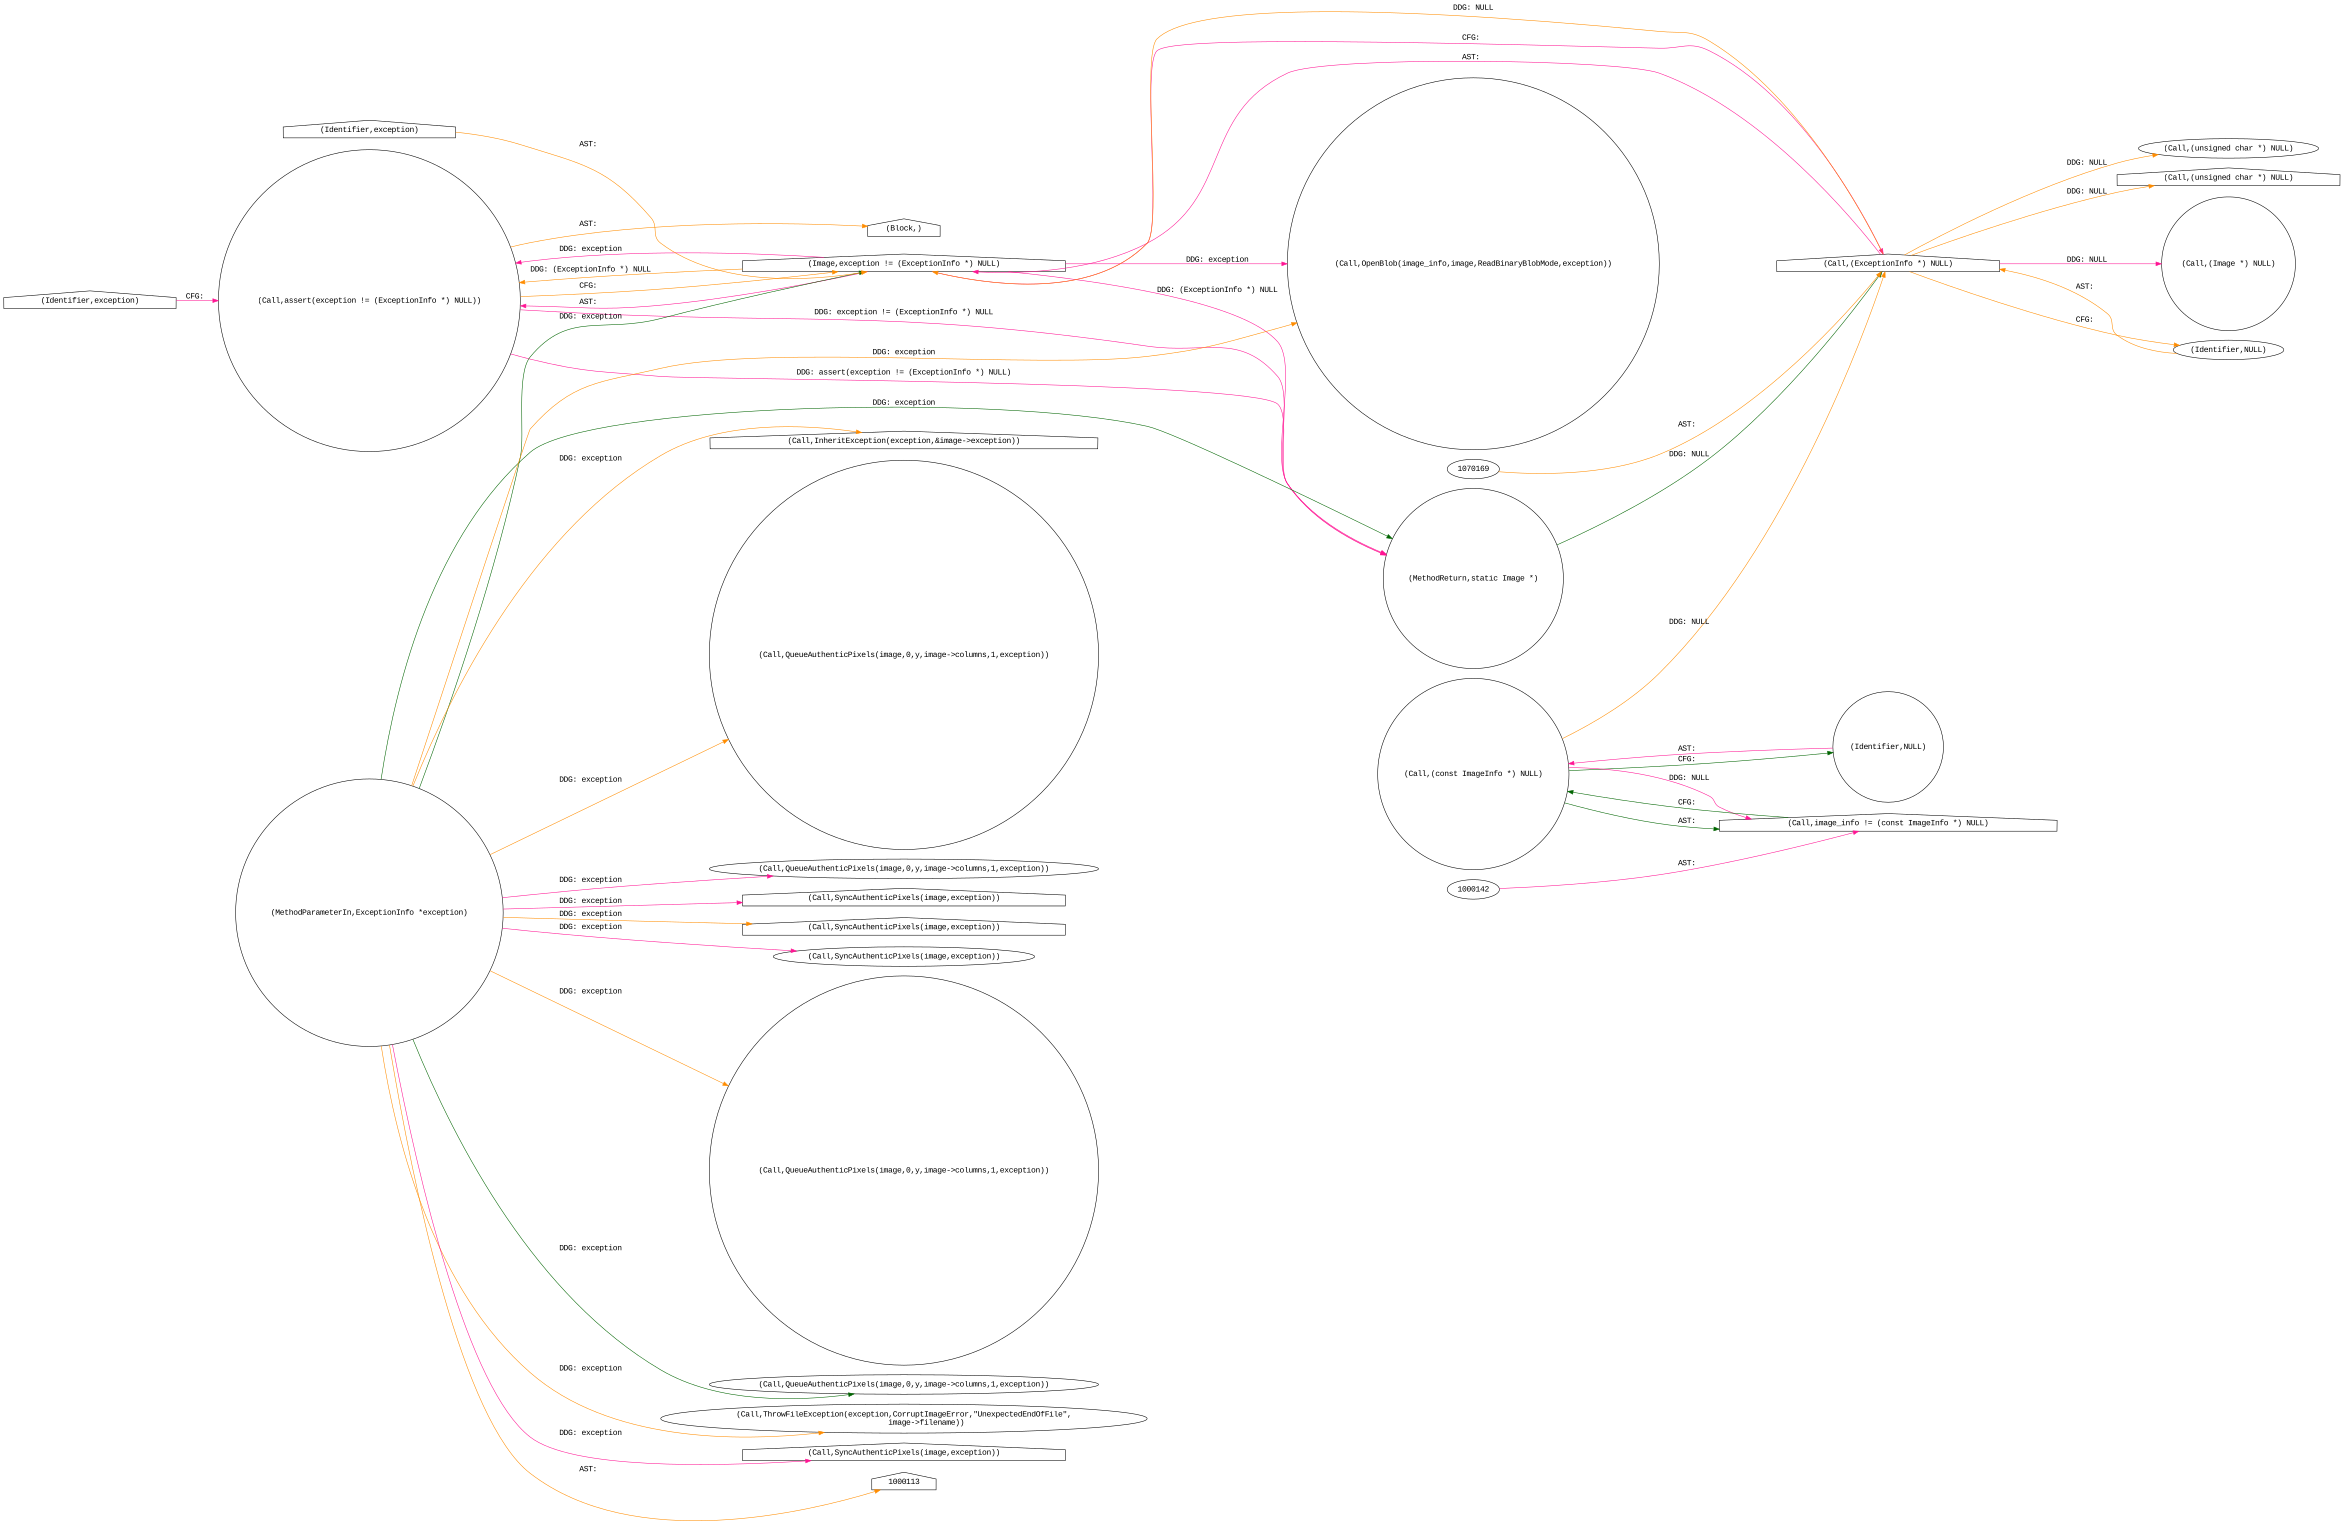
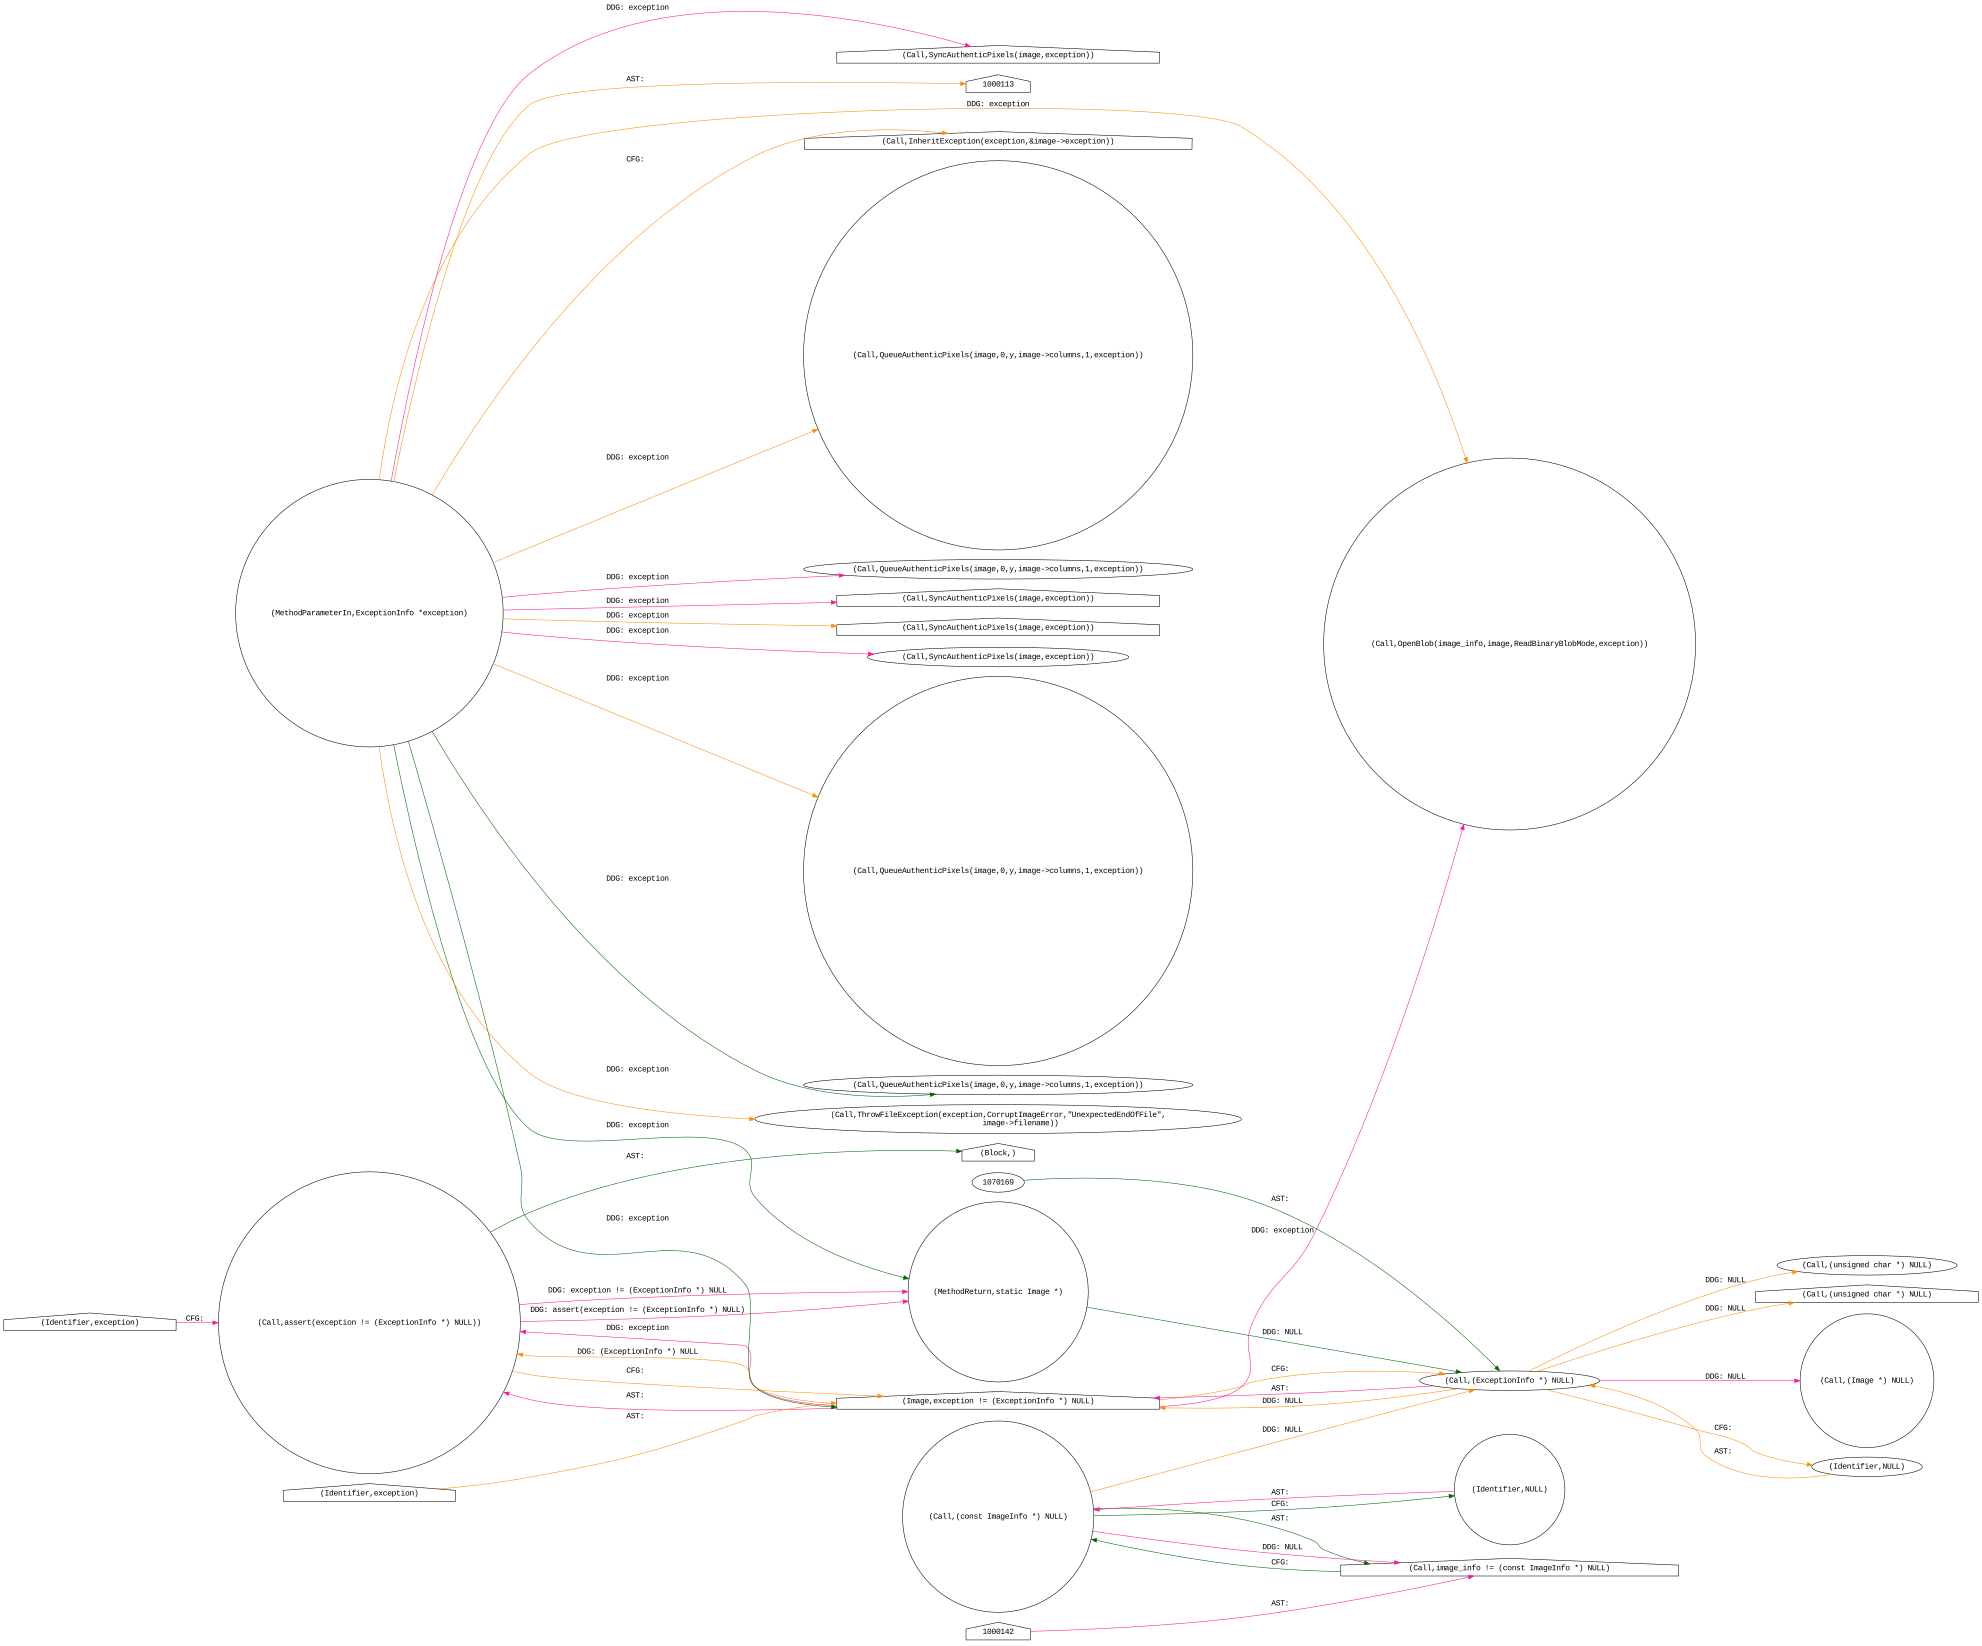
edge "(Image,exception != (ExceptionInfo *) NULL)" -> "(Call,(ExceptionInfo *) NULL)": color deeppink -> darkorange
edge "(Call,assert(exception != (ExceptionInfo *) NULL))" -> "(Block,)": color darkorange -> darkgreen
node "(Call,(ExceptionInfo *) NULL)": shape house -> ellipse
edge "(Image,exception != (ExceptionInfo *) NULL)" -> "(MethodReturn,static Image *)": removed, label "DDG: (ExceptionInfo *) NULL"
edge "1070169" -> "(Call,(ExceptionInfo *) NULL)": color darkorange -> darkgreen
edge "(MethodParameterIn,ExceptionInfo *exception)" -> "(Call,InheritException(exception,&image->exception))": label "DDG: exception" -> "CFG: "
node "1000142": shape ellipse -> house
